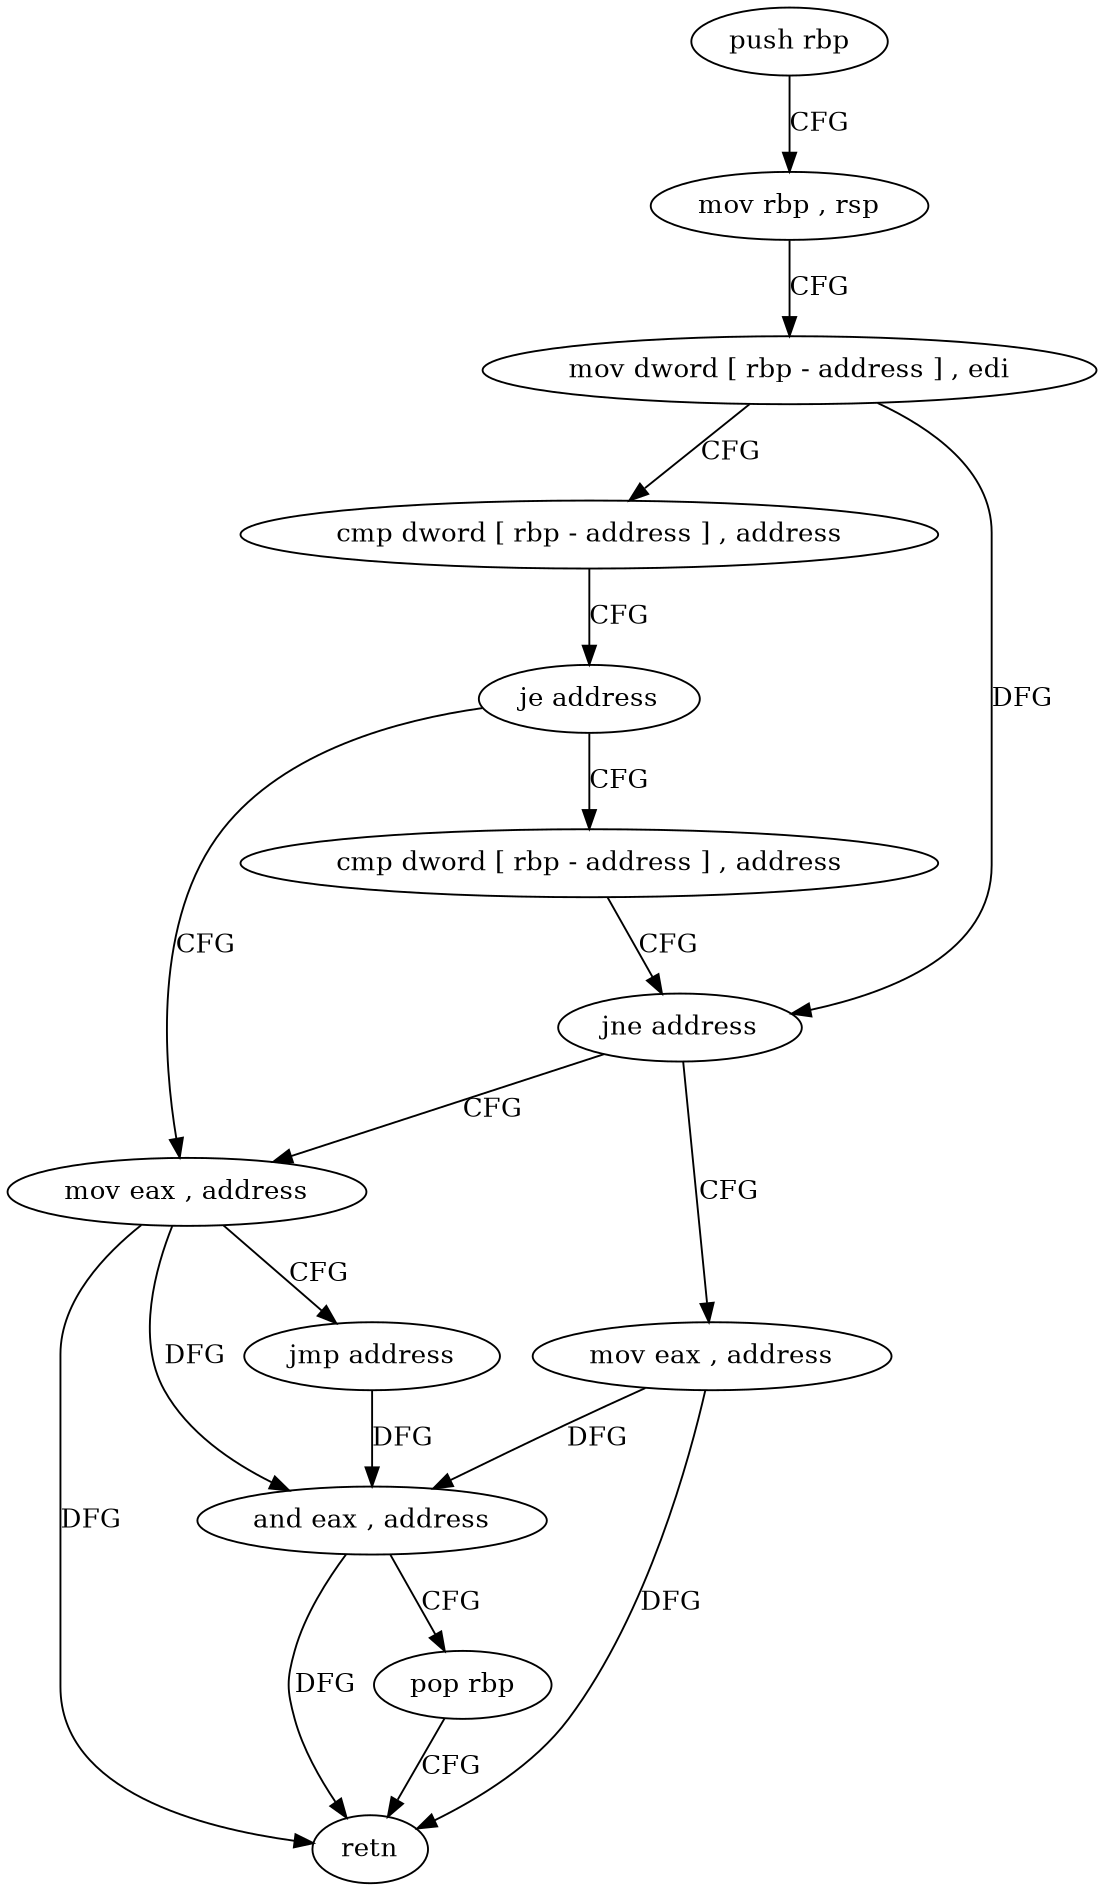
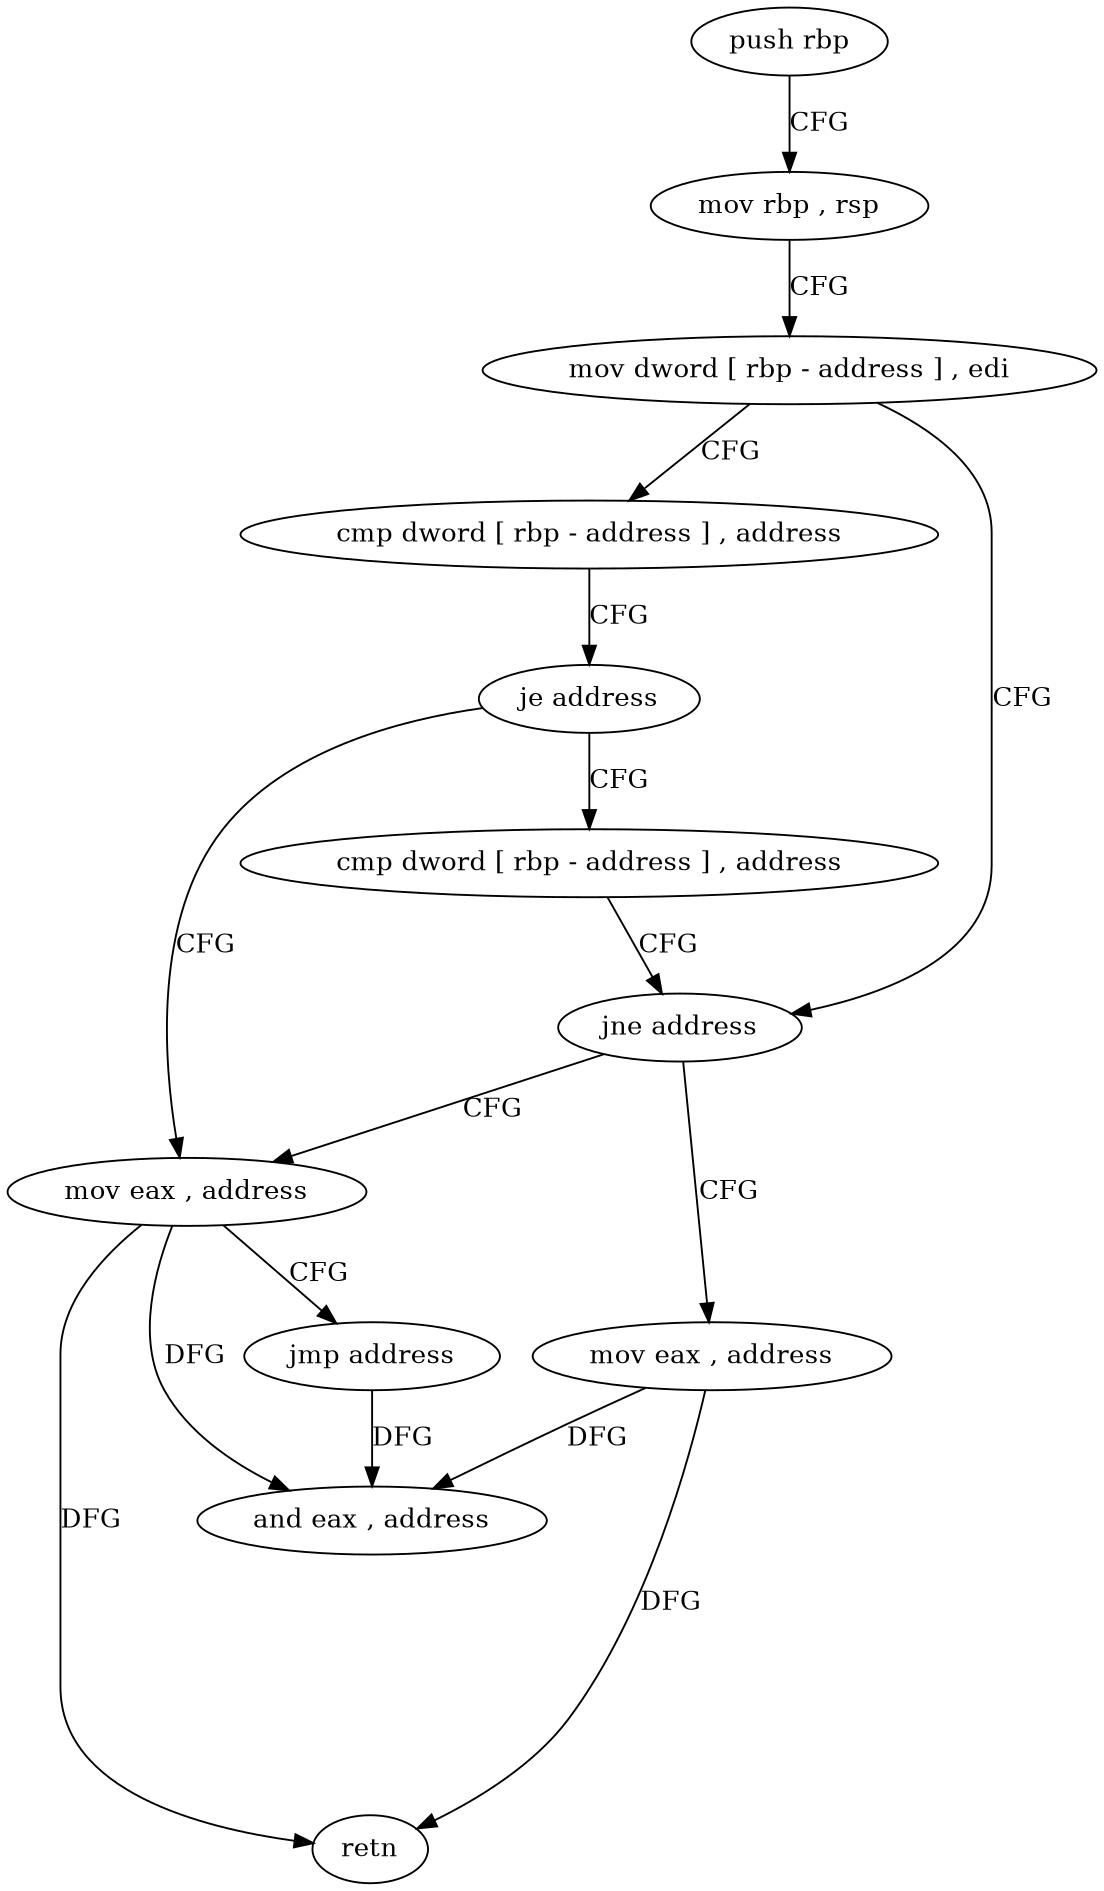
edge "mov dword [ rbp - address ] , edi" -> "jne address": label "DFG" -> "CFG"
edge "and eax , address" -> "retn": removed, label "DFG"
node "pop rbp": removed
